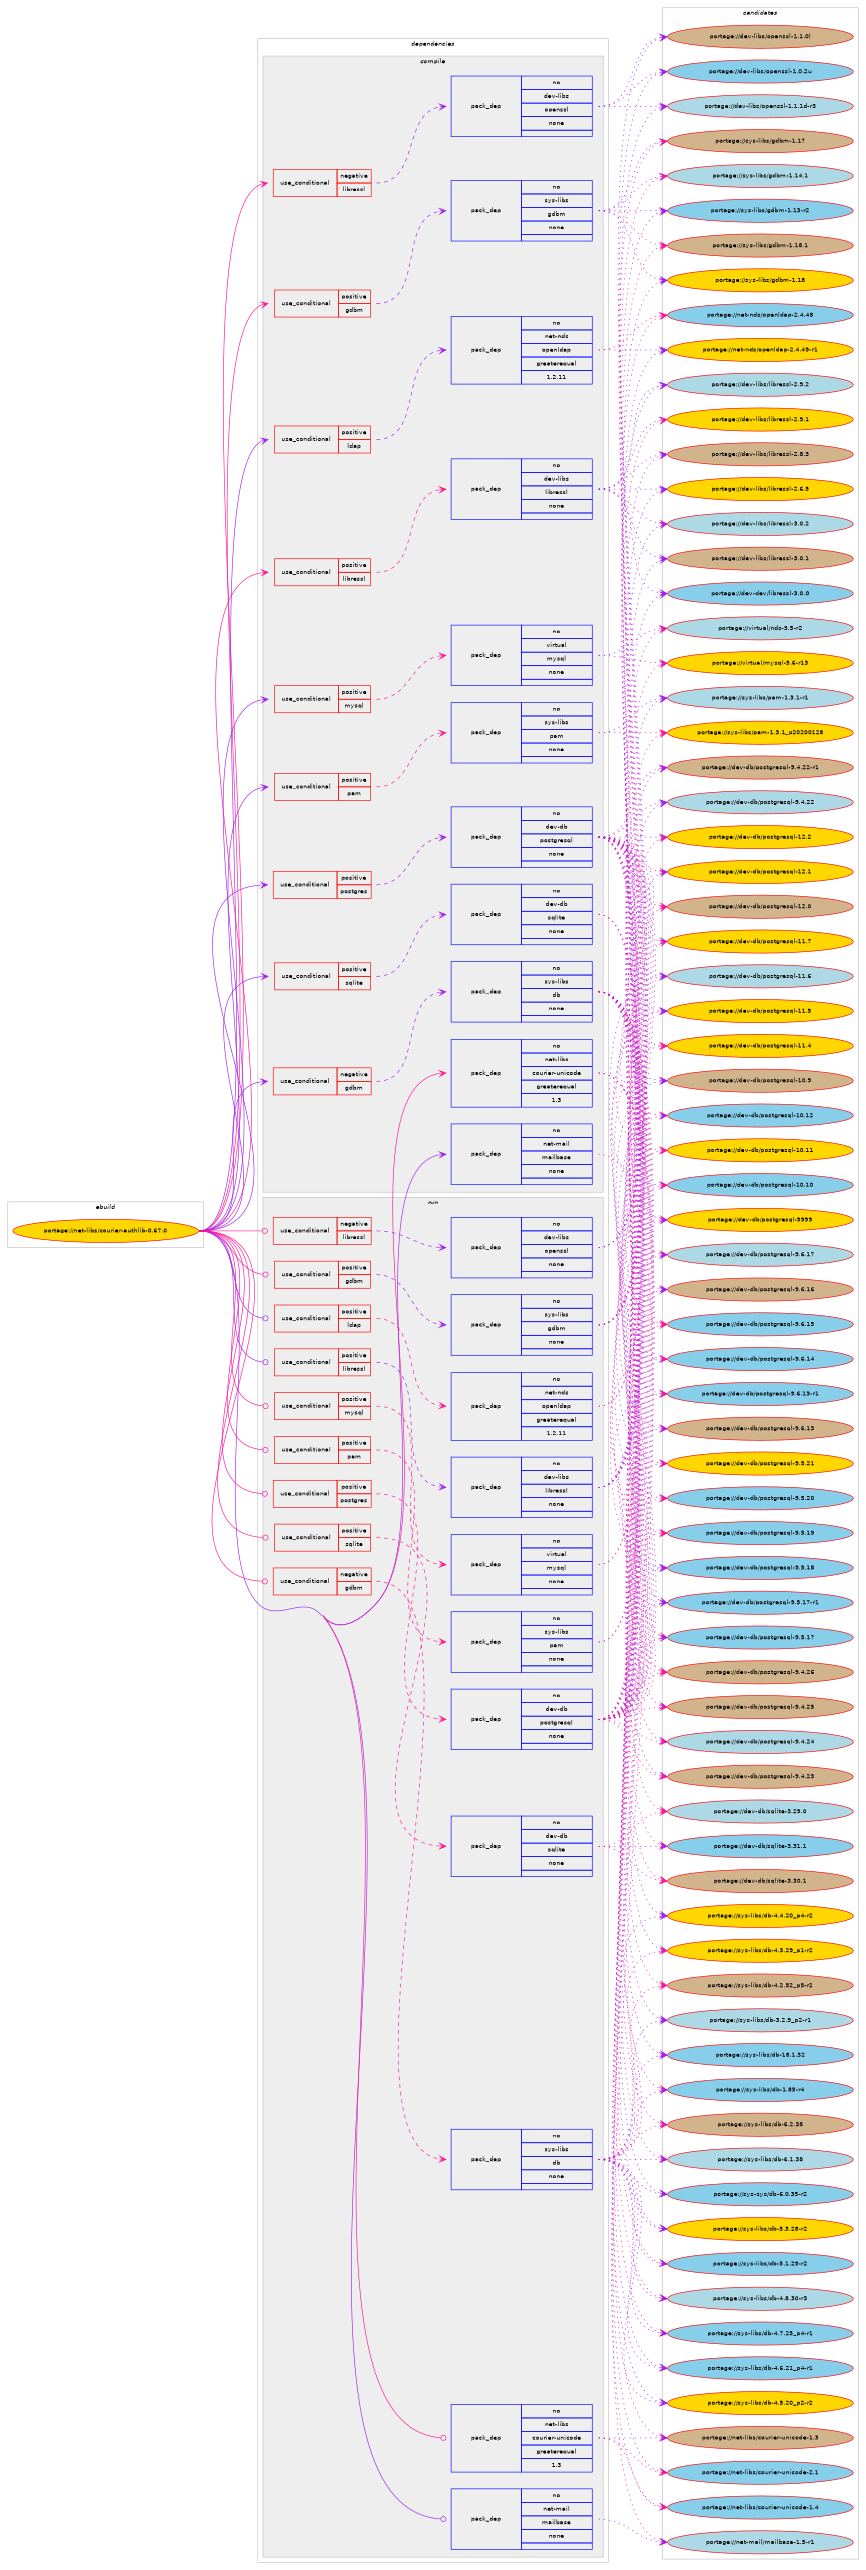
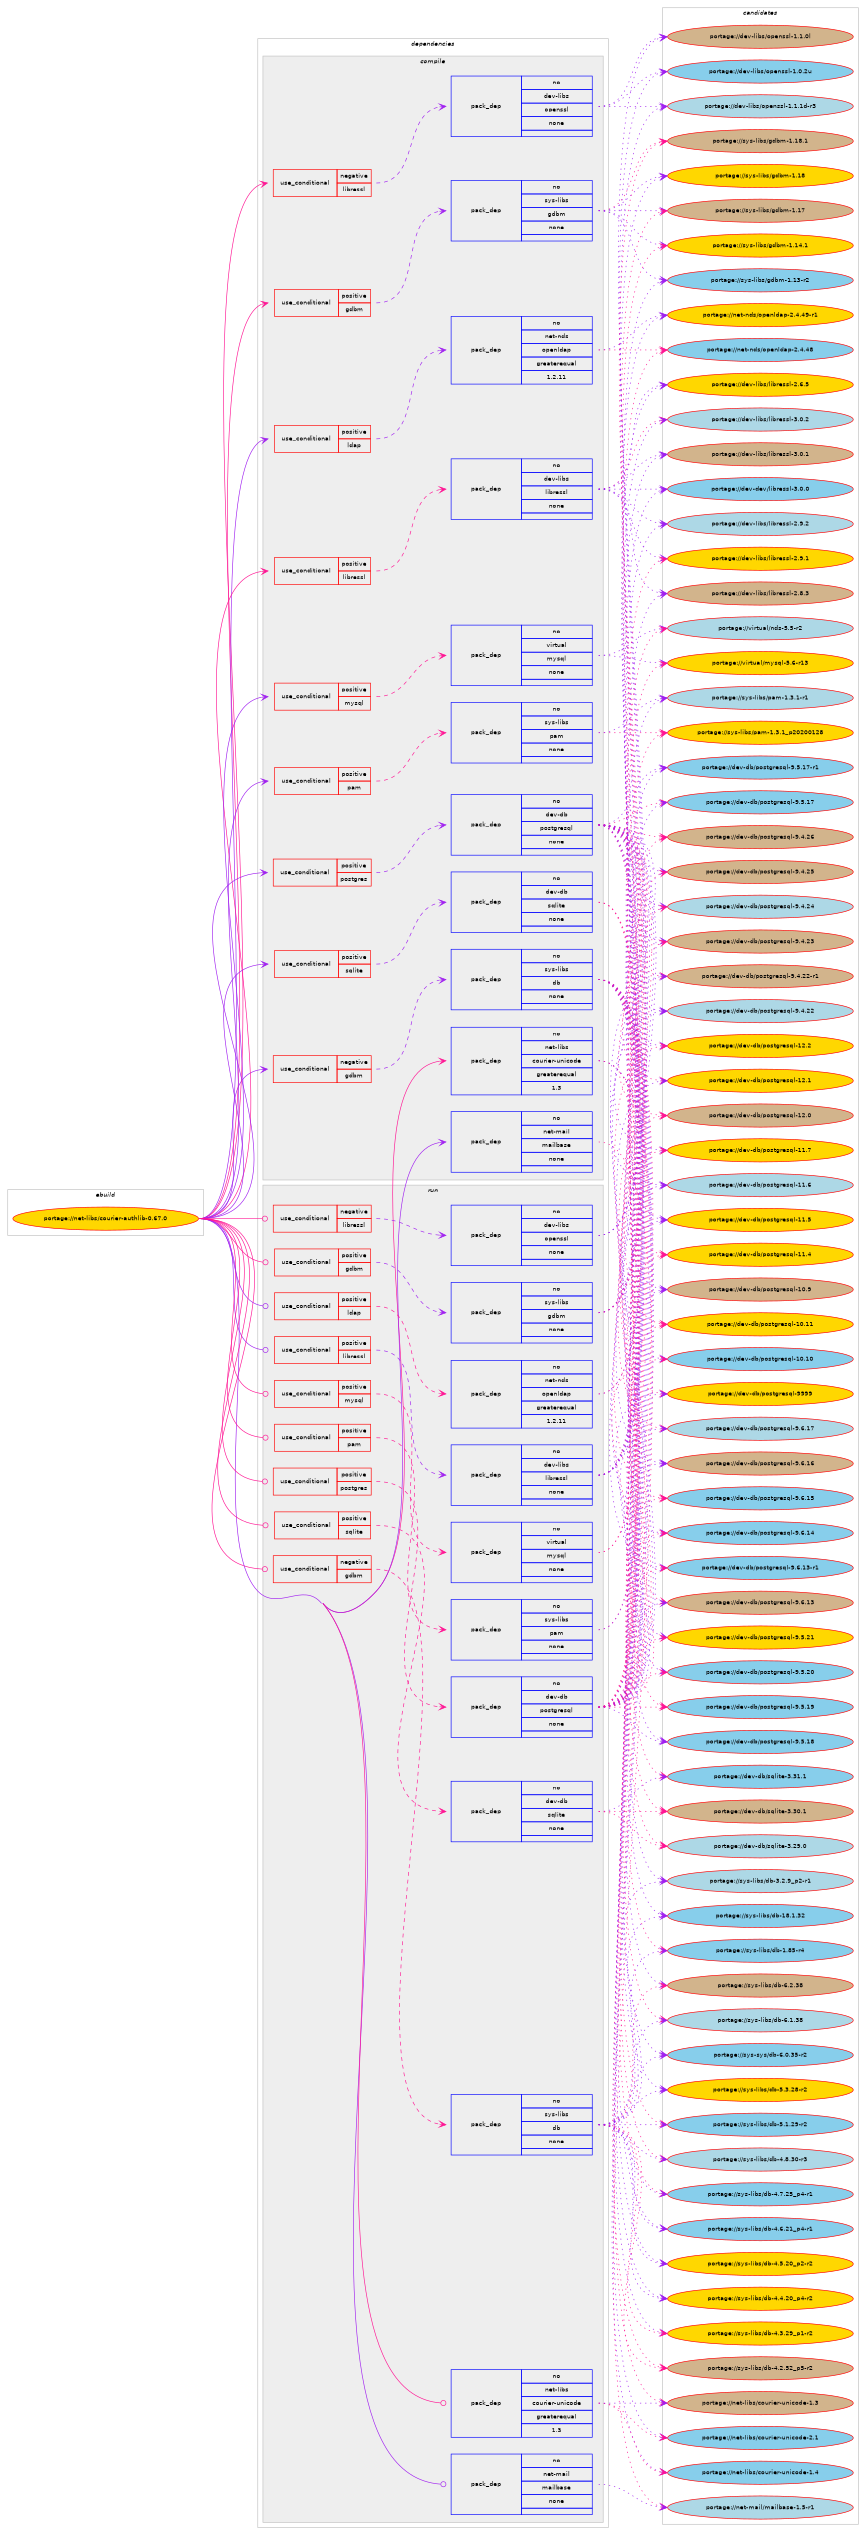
node "portage://sys-libs/gdbm-1.14.1": fillcolor lightblue -> gold
node "portage://dev-db/postgresql-10.12": removed
